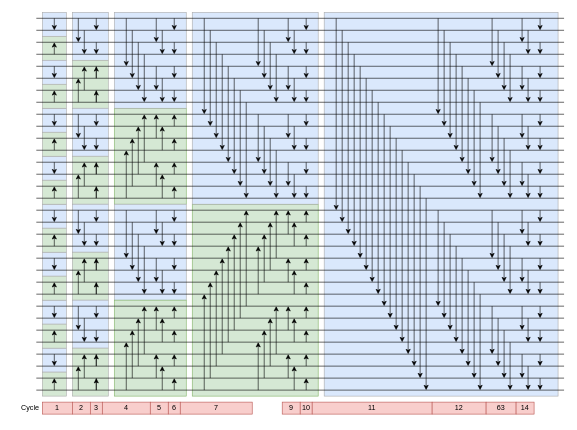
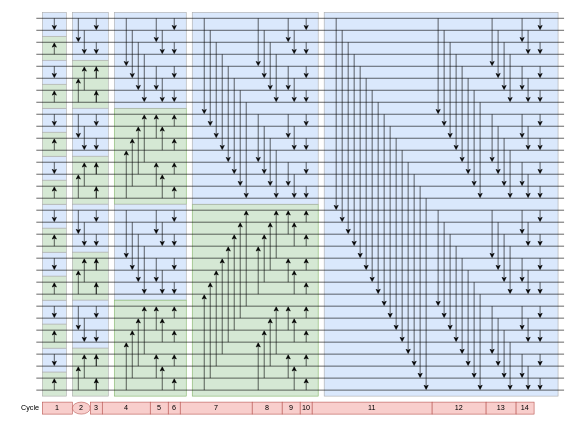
node "2": shape rectangle -> ellipse
node "8": added
node "63": label "63" -> "13"
